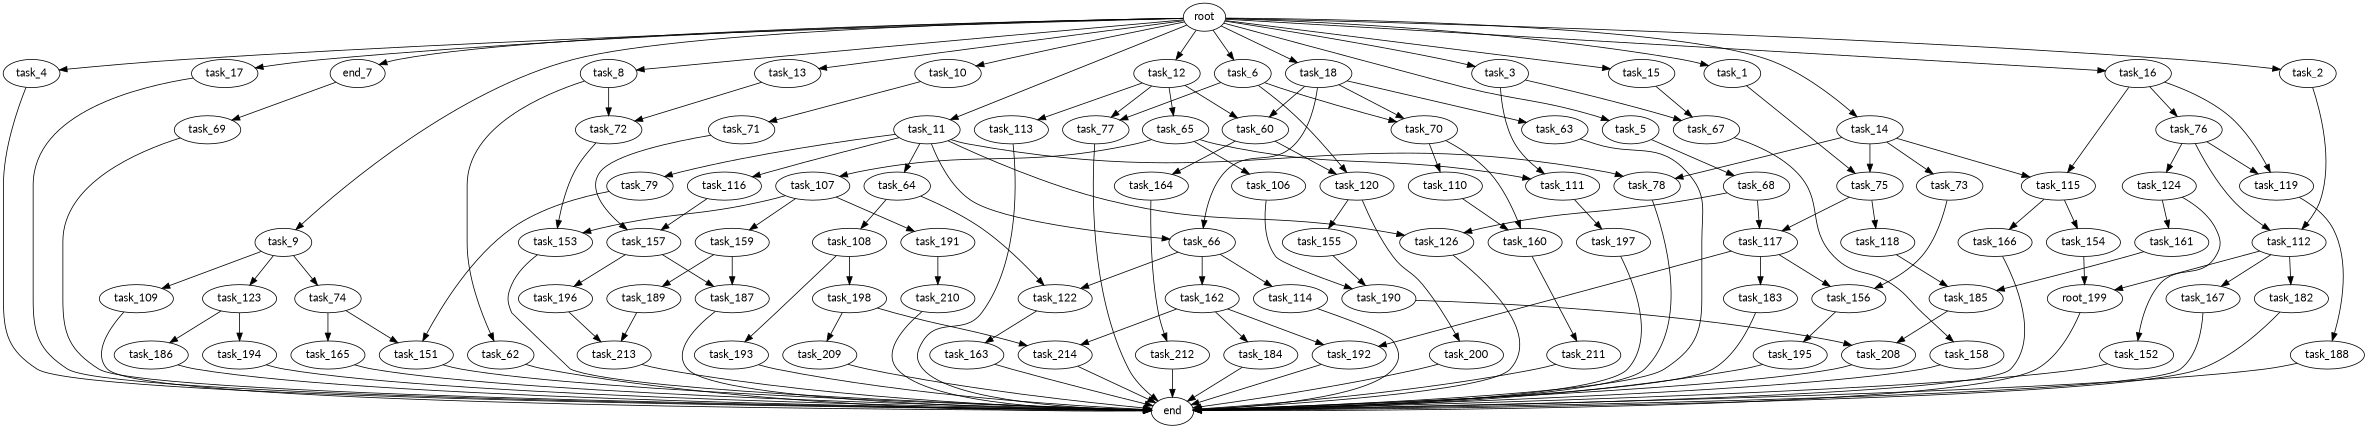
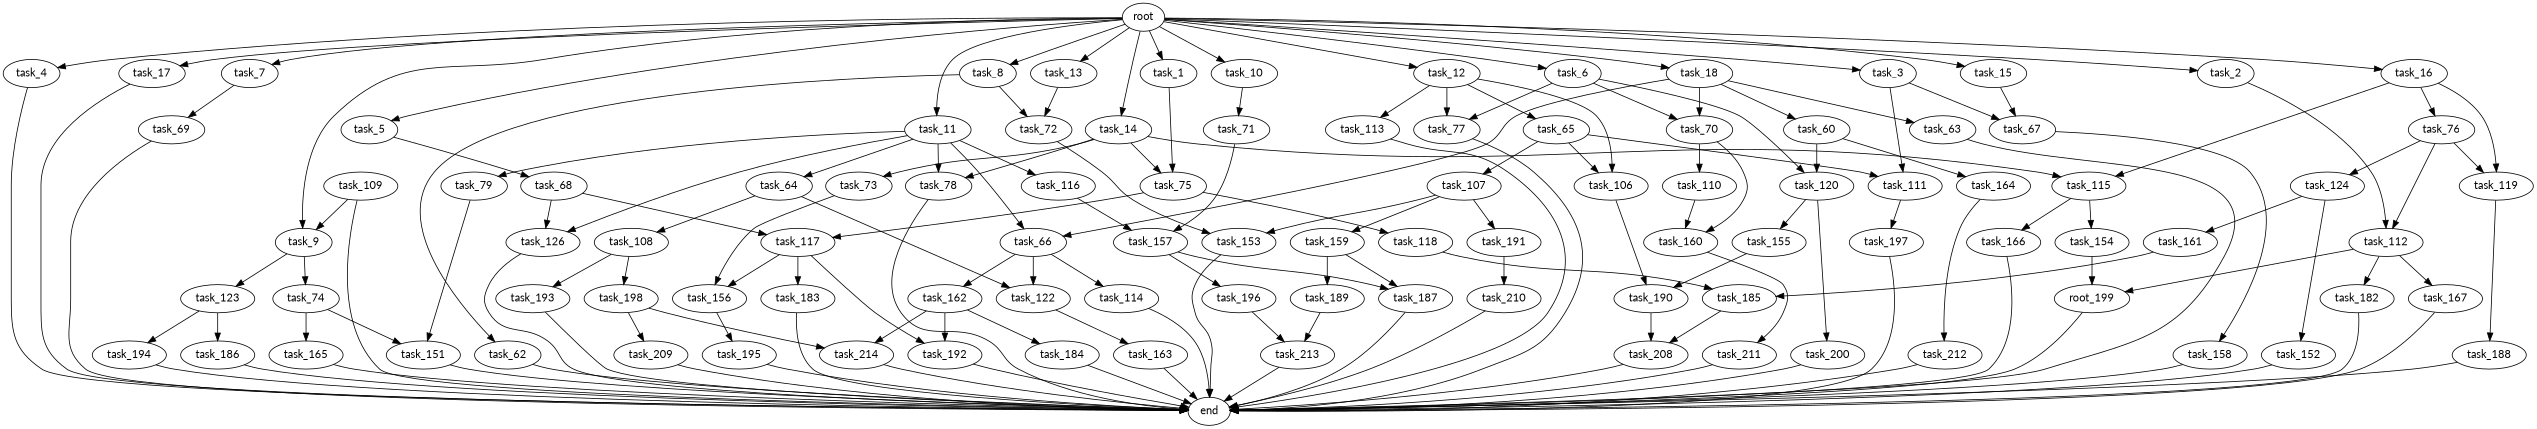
node "end_7": label "end_7" -> "task_7"
edge "task_12" -> "task_60": now "task_12" -> "task_106"
edge "task_9" -> "task_109": reversed
